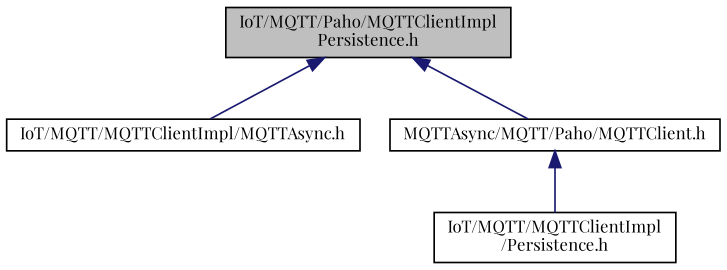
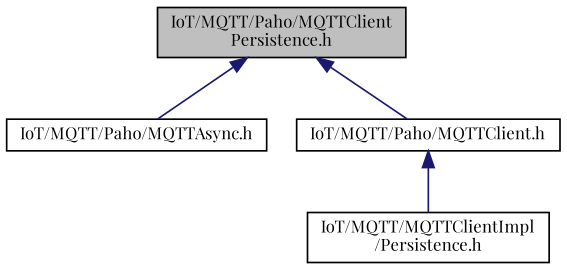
node "IoT/MQTT/Paho/MQTTClientImpl Persistence.h": label "IoT/MQTT/Paho/MQTTClientImpl Persistence.h" -> "IoT/MQTT/Paho/MQTTClient Persistence.h"
node "IoT/MQTT/MQTTClientImpl/MQTTAsync.h": label "IoT/MQTT/MQTTClientImpl/MQTTAsync.h" -> "IoT/MQTT/Paho/MQTTAsync.h"
node "MQTTAsync/MQTT/Paho/MQTTClient.h": label "MQTTAsync/MQTT/Paho/MQTTClient.h" -> "IoT/MQTT/Paho/MQTTClient.h"
